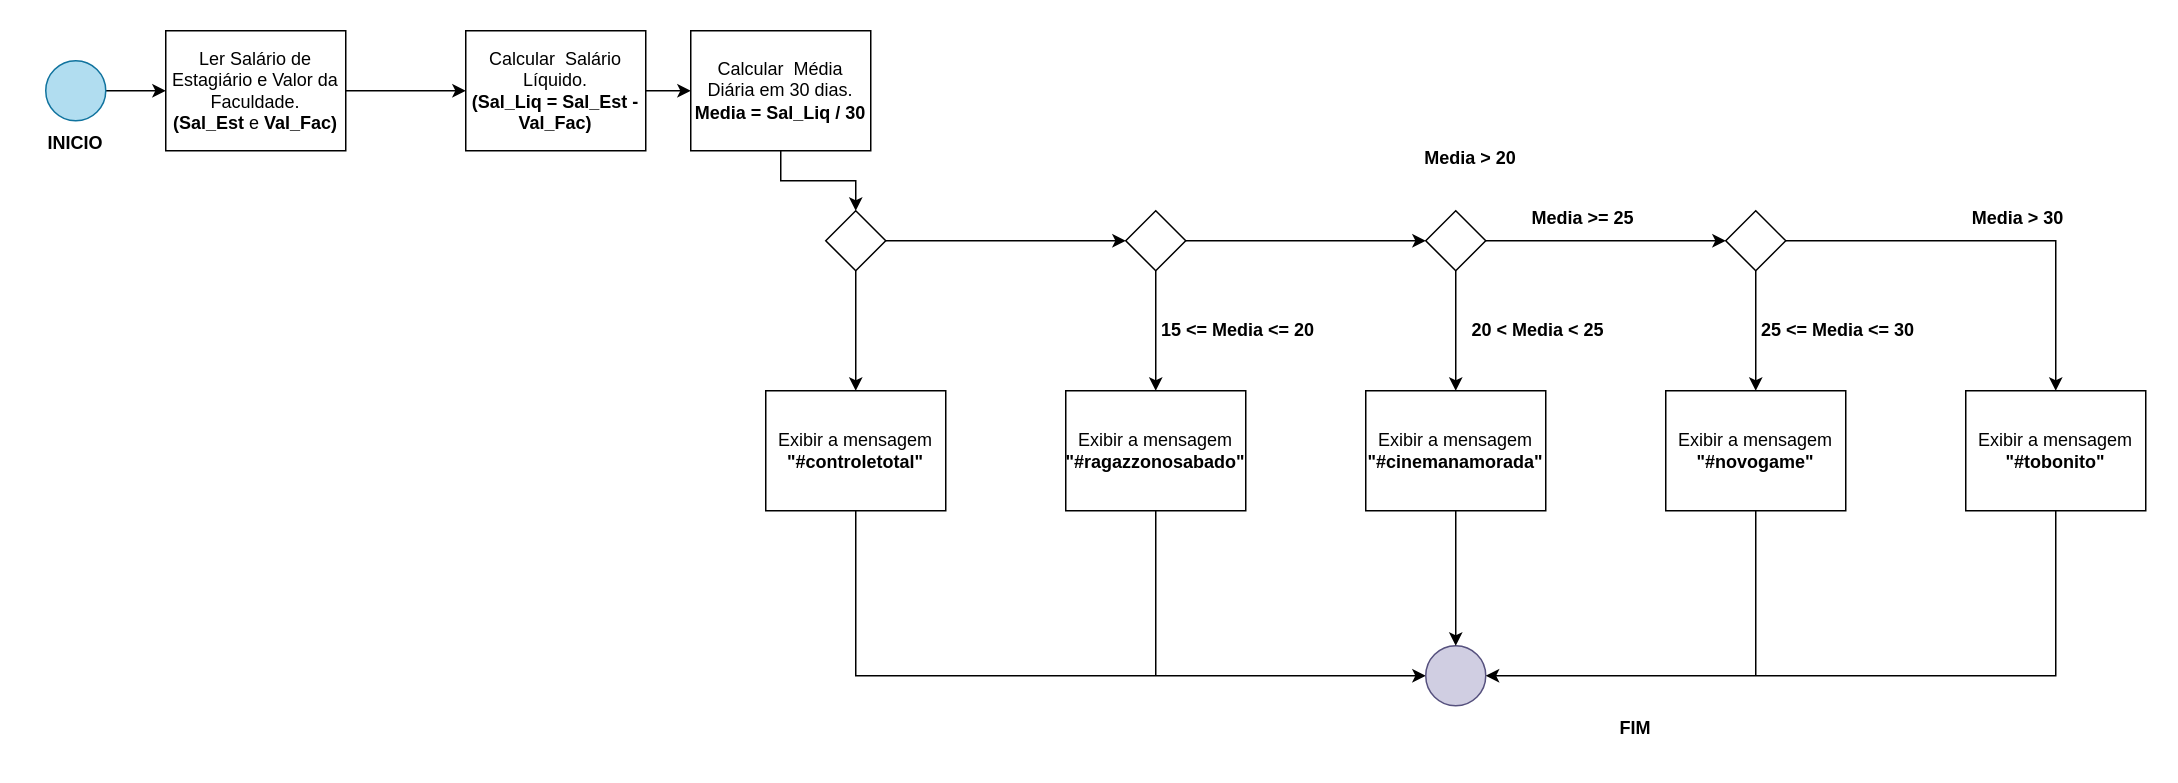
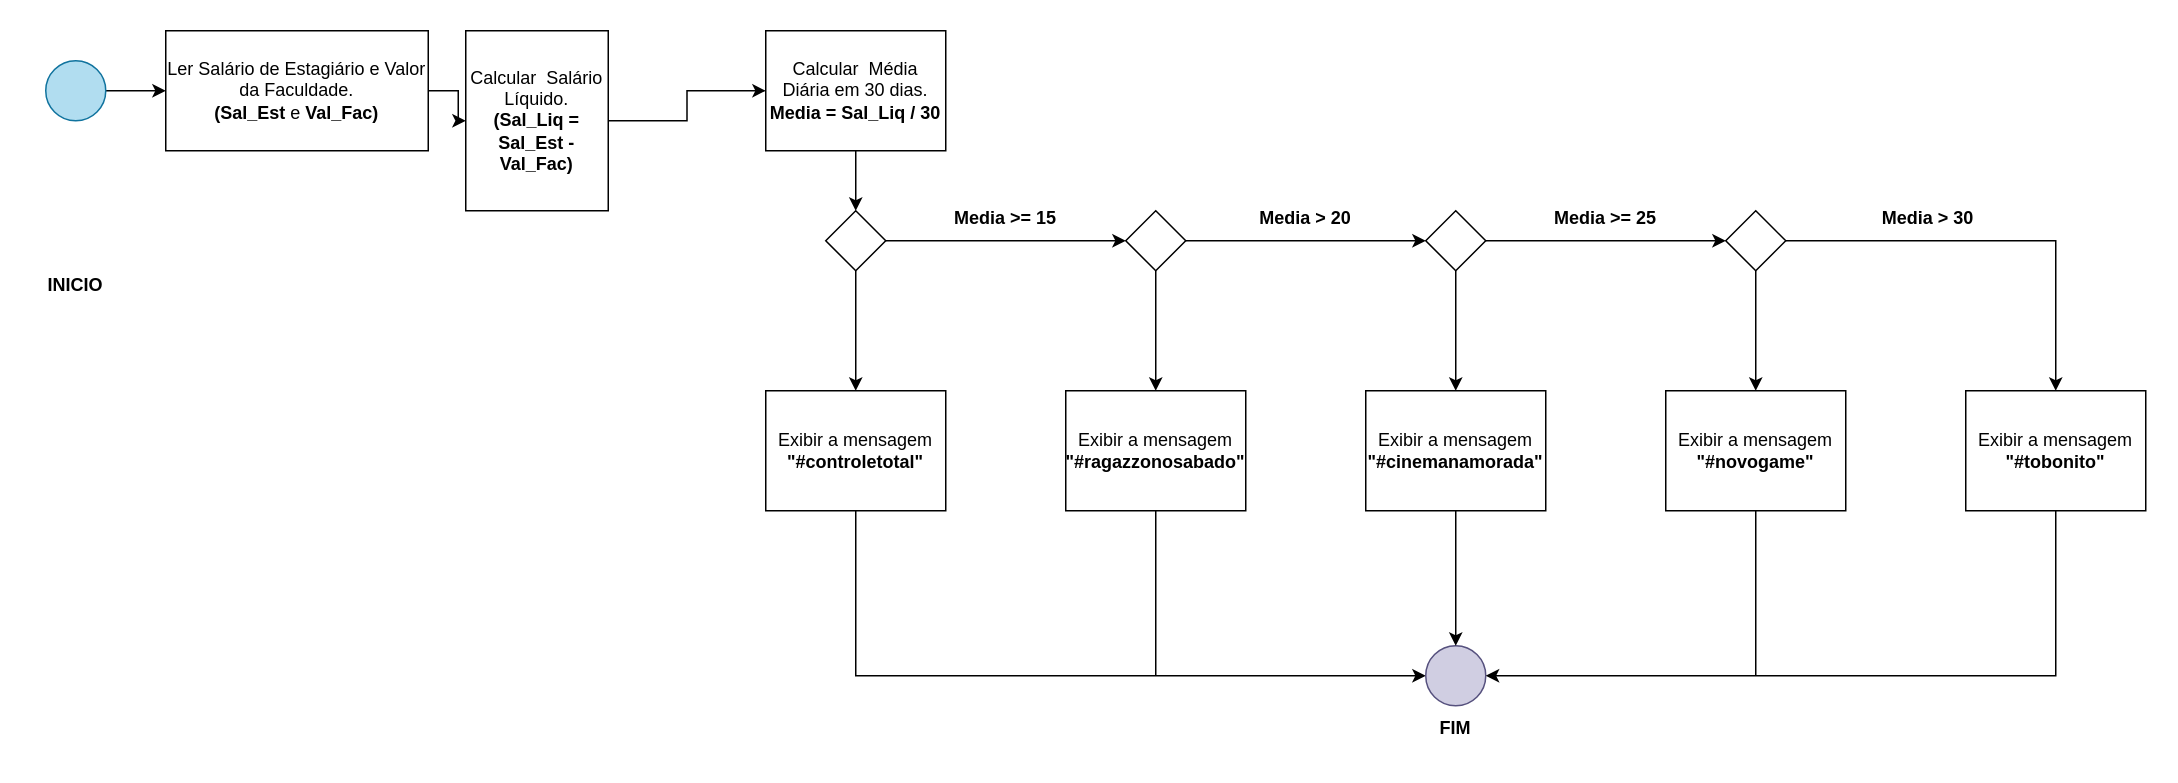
node "Ler Salário de Estagiário e Valor da Faculdade. (Sal_Est e Val_Fac)": size 180x120 -> 263x120
node "Calcular Salário Líquido. (Sal_Liq = Sal_Est - Val_Fac)": size 180x120 -> 143x180
node "Calcular Média Diária em 30 dias. Media = Sal_Liq / 30": moved (781, 91) -> (856, 91)
node "INICIO": moved (76, 143) -> (76, 286)
node "Media > 20": moved (1471, 158) -> (1306, 218)
node "Media >= 15": added
node "Media >= 25": moved (1583, 218) -> (1606, 218)
node "Media > 30": moved (2018, 218) -> (1928, 218)
node "15 <= Media <= 20": removed
node "20 < Media < 25": removed
node "25 <= Media <= 30": removed
node "FIM": moved (1636, 728) -> (1456, 728)
